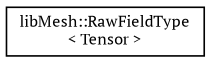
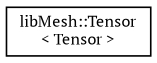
node "libMesh::RawFieldType < Tensor >": label "libMesh::RawFieldType < Tensor >" -> "libMesh::Tensor < Tensor >"
